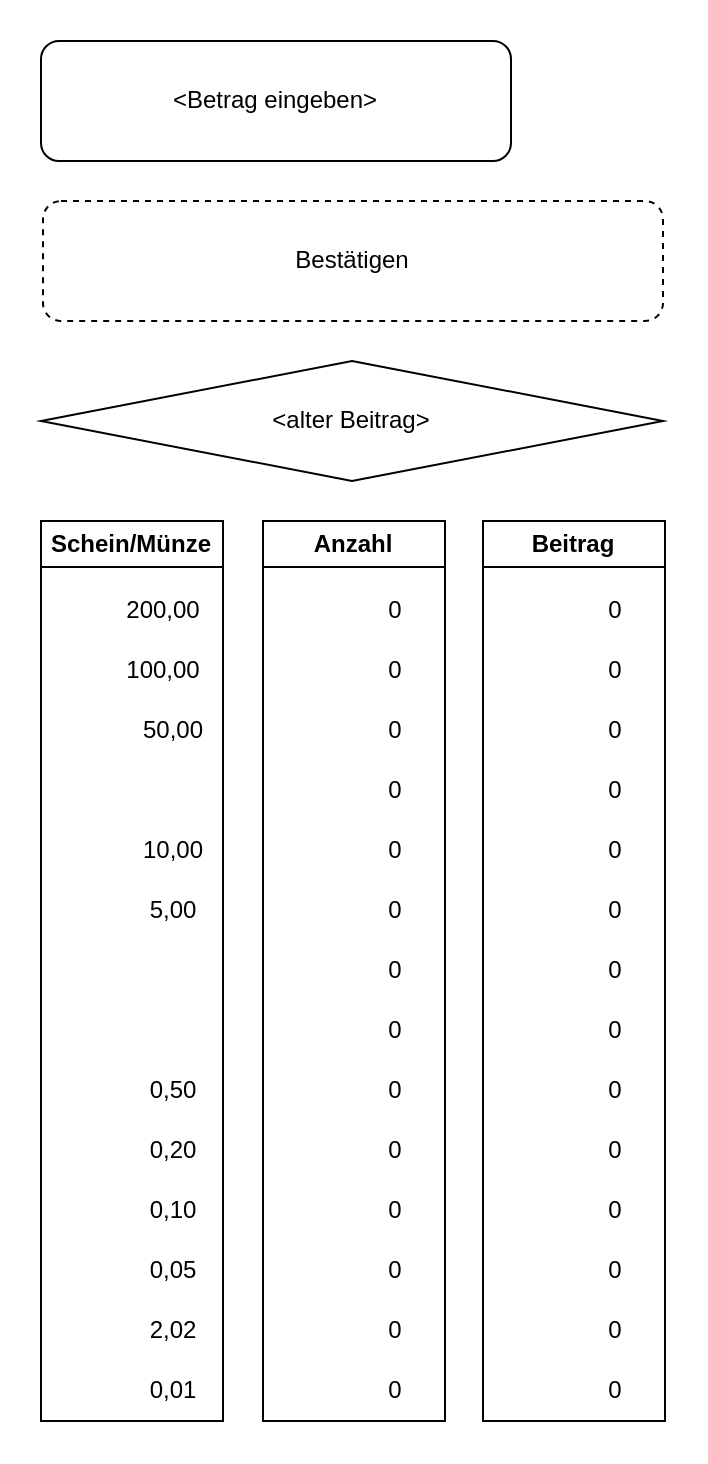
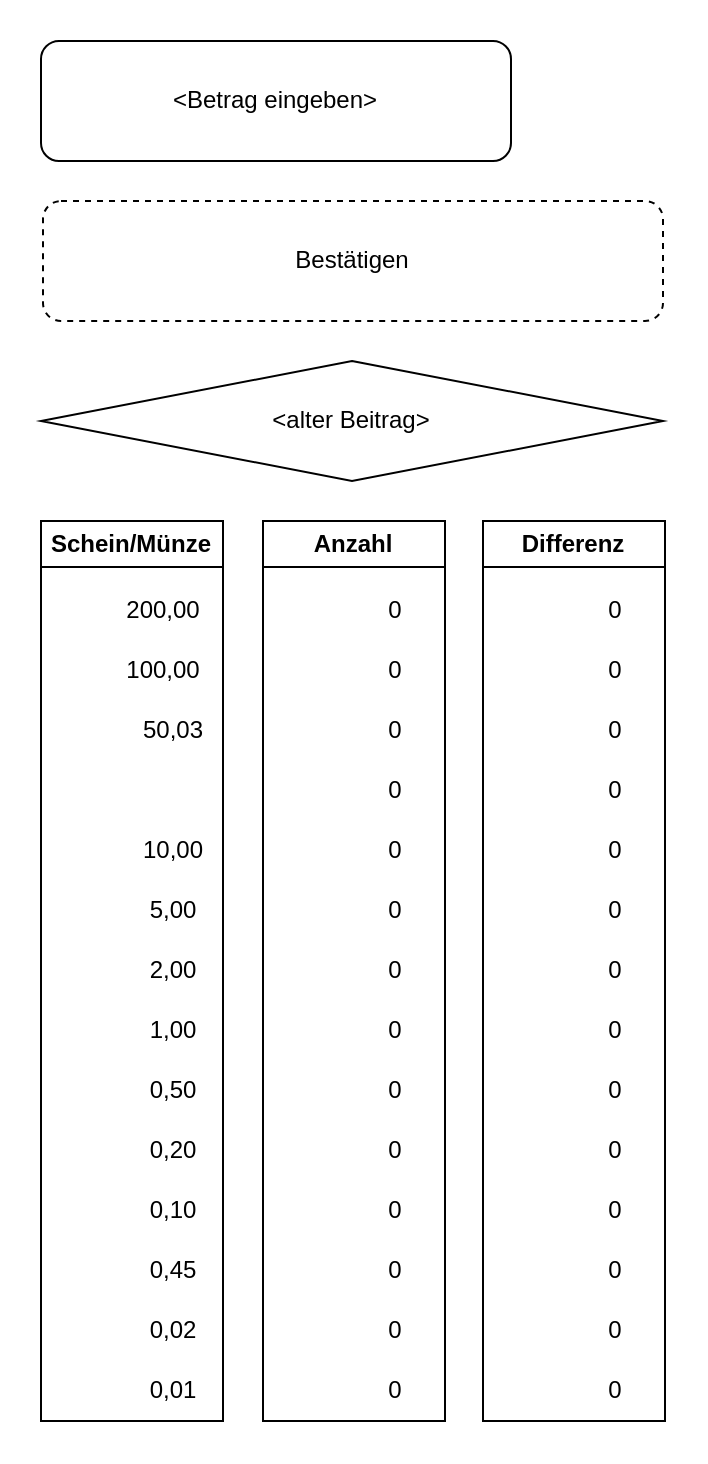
node "Beitrag": label "Beitrag" -> "Differenz"
node "50,00": label "50,00" -> "50,03"
node "2,00": added
node "1,00": added
node "0,05": label "0,05" -> "0,45"
node "2,02": label "2,02" -> "0,02"
